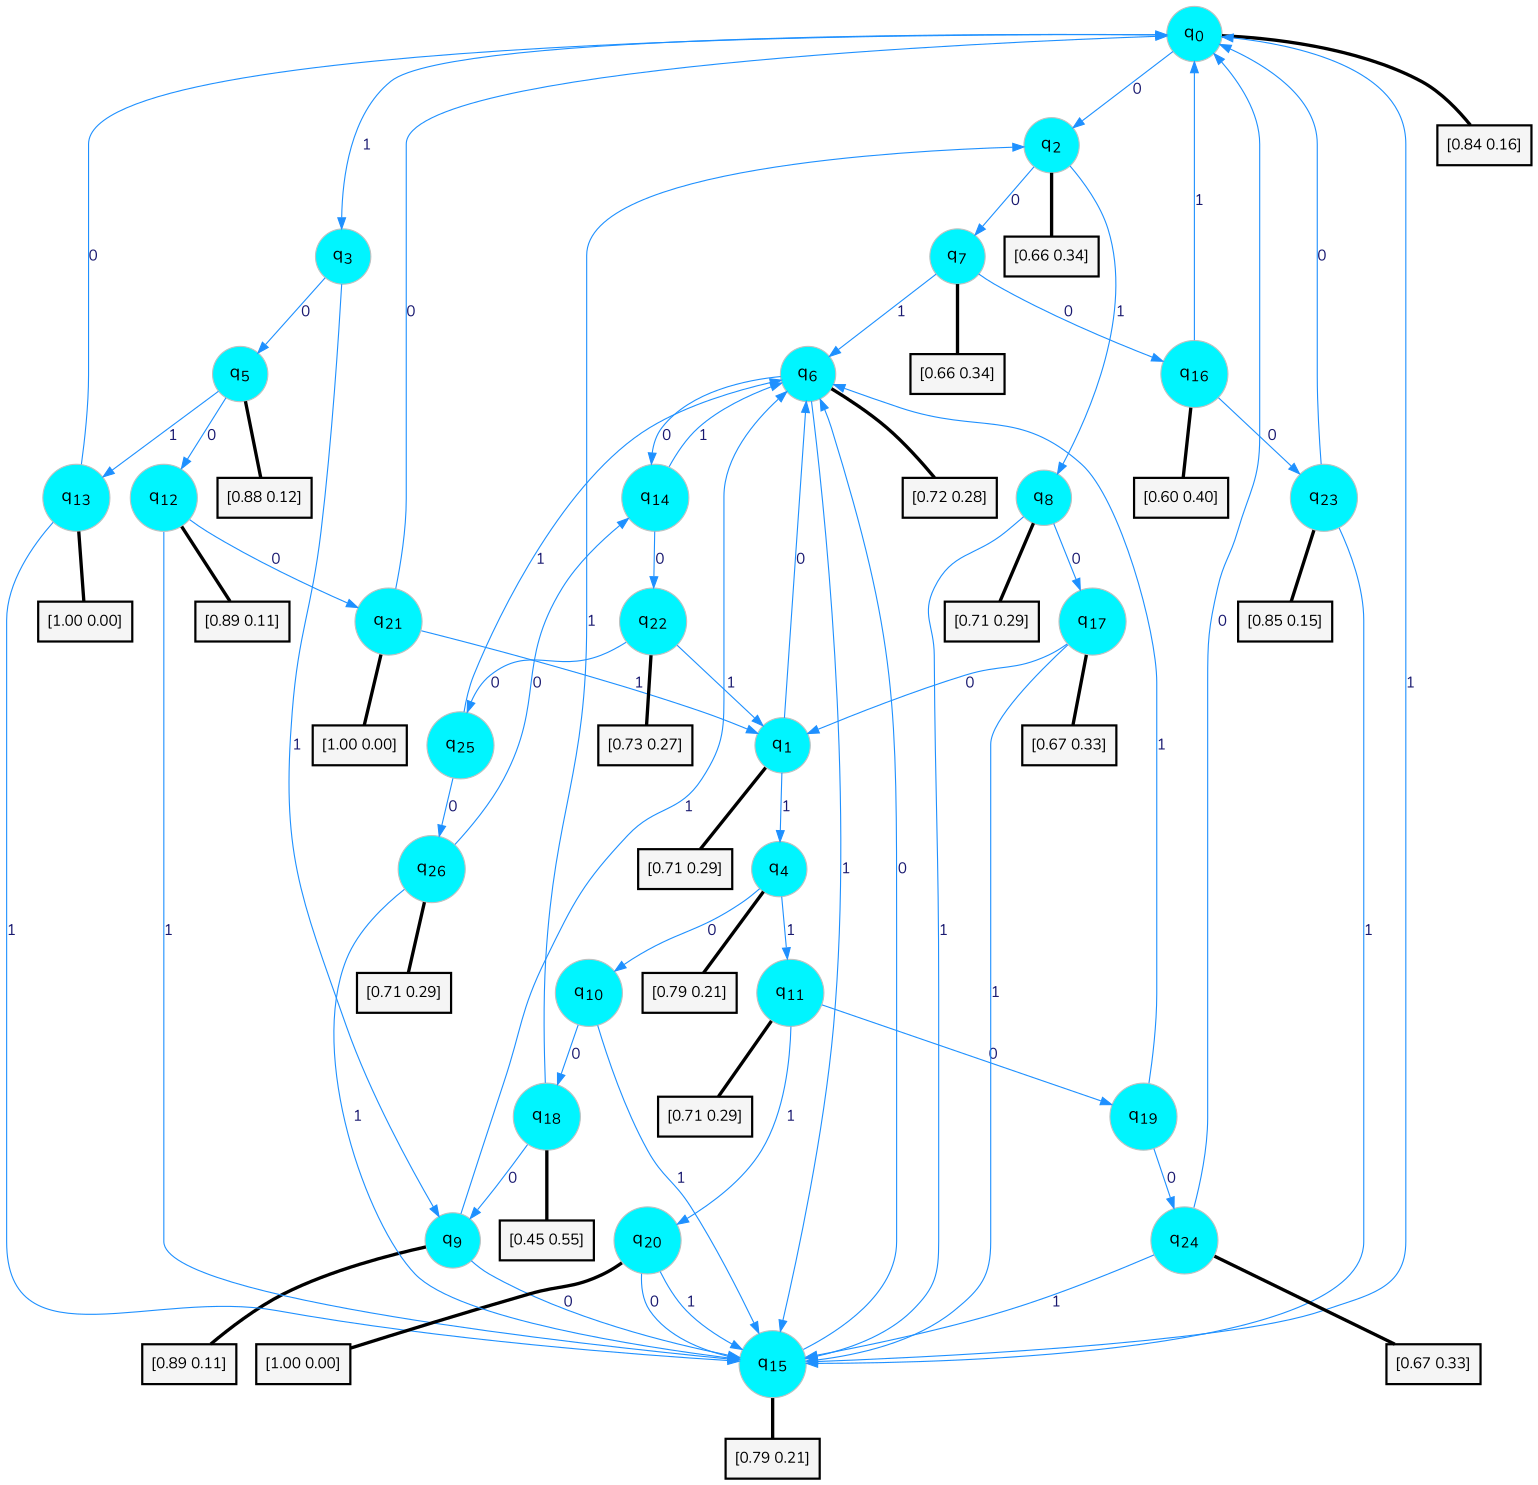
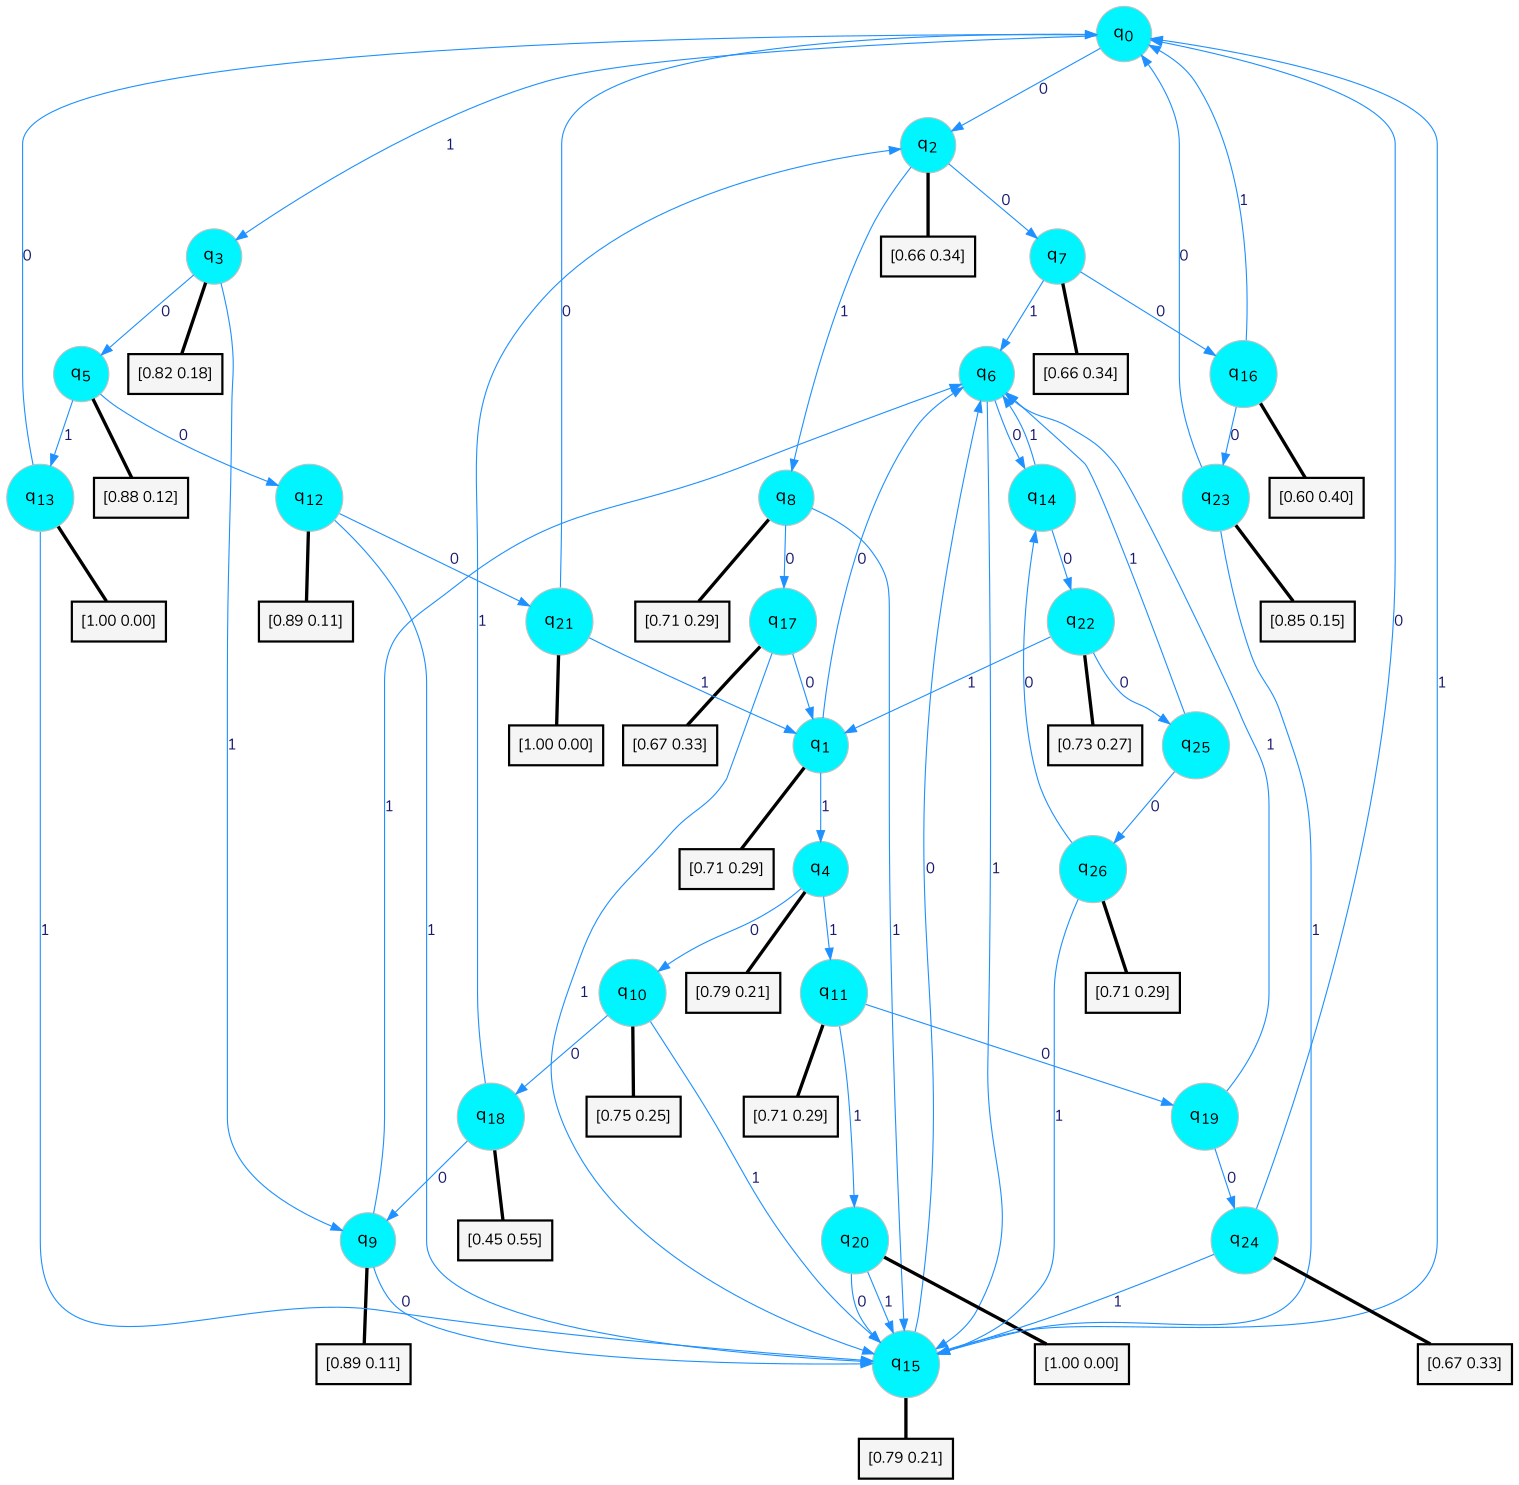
node "[0.84 0.16]": removed
node "[0.82 0.18]": added
node "[0.72 0.28]": removed
node "[0.75 0.25]": added
